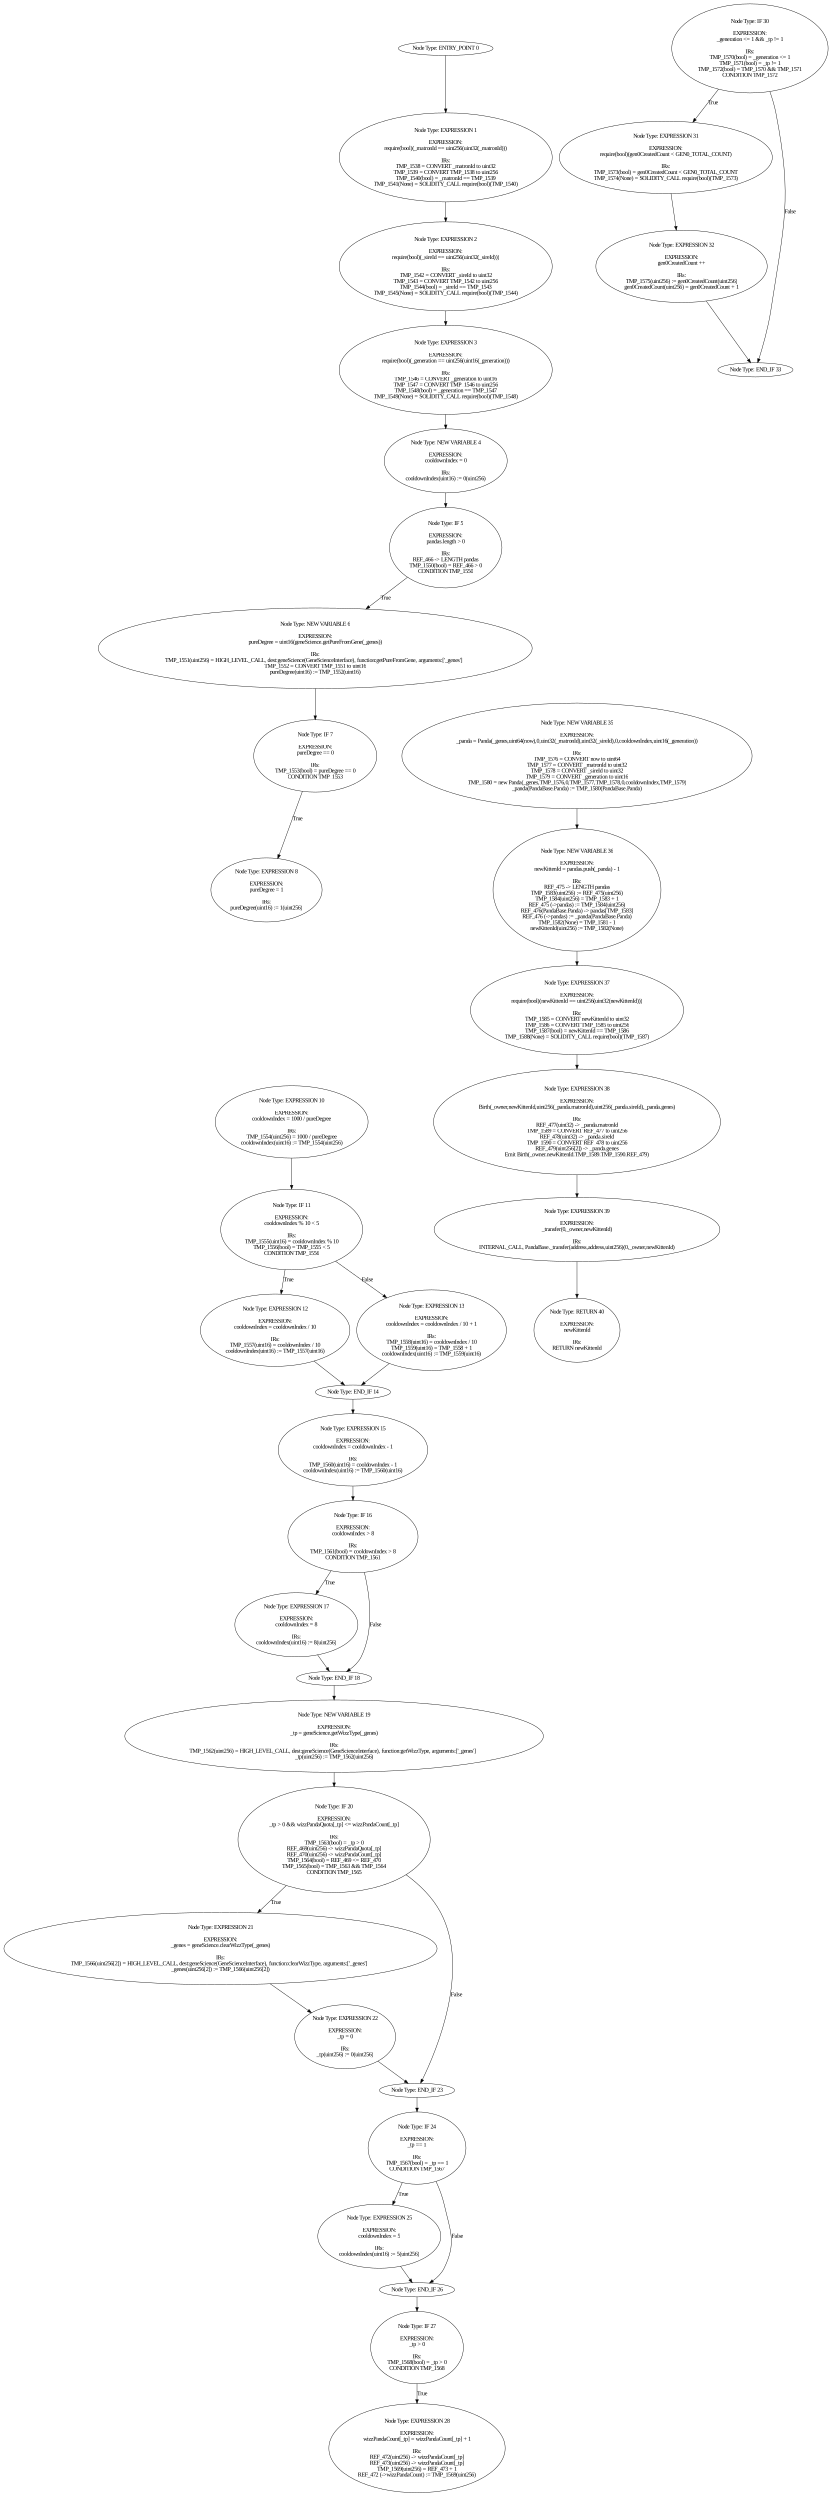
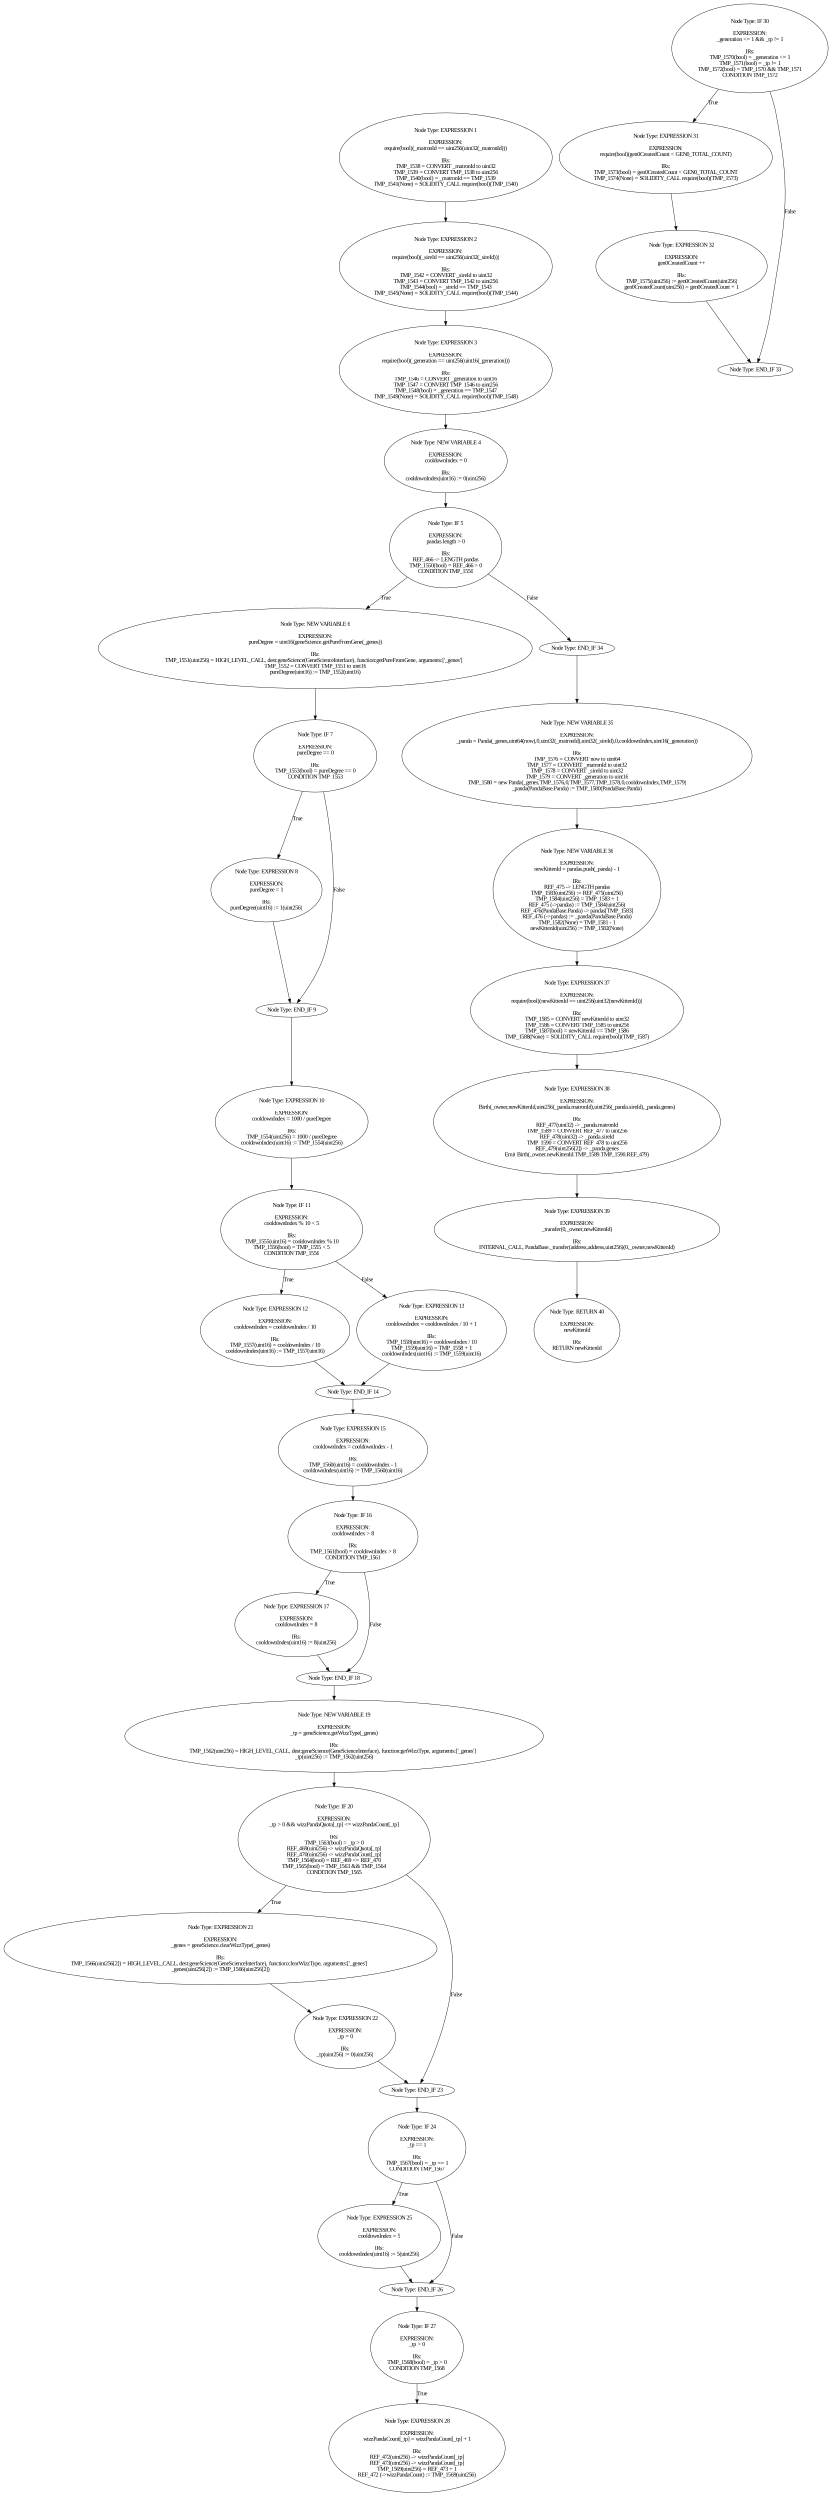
node "Node Type: ENTRY_POINT 0": removed
node "Node Type: END_IF 34": added
node "Node Type: END_IF 9": added
